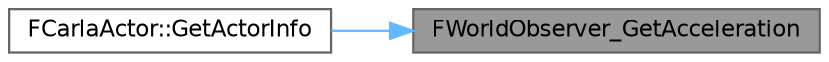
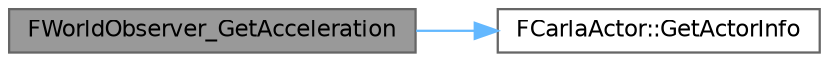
edge "FCarlaActor::GetActorInfo" -> "FWorldObserver_GetAcceleration": reversed
